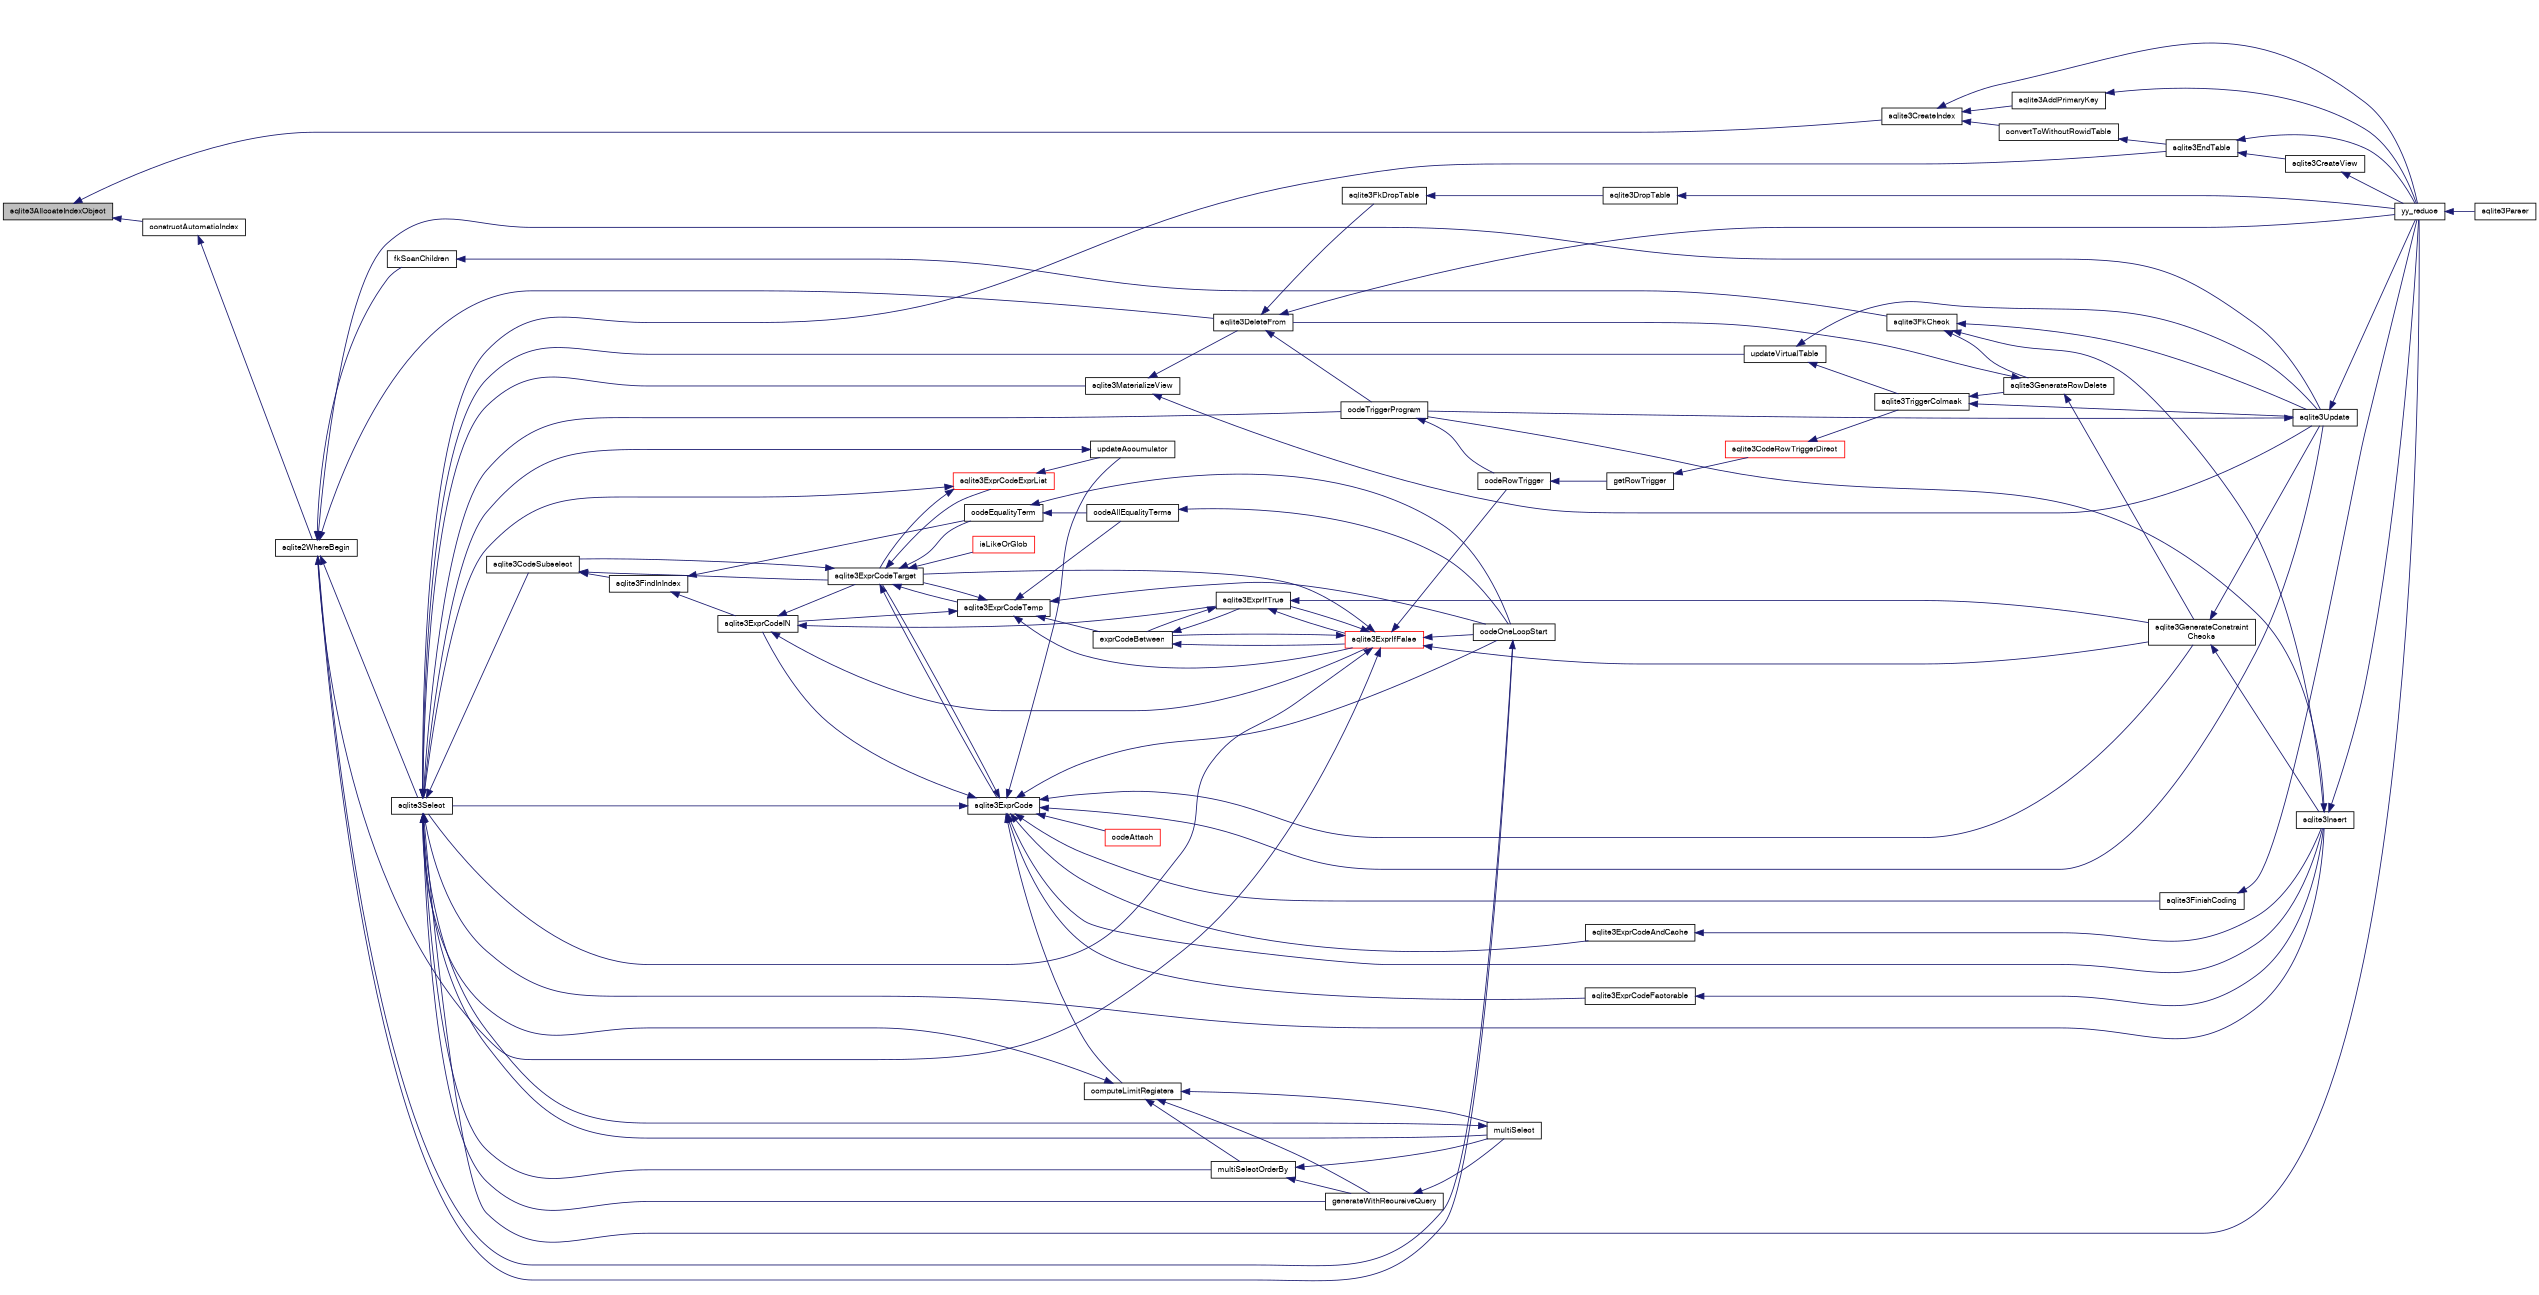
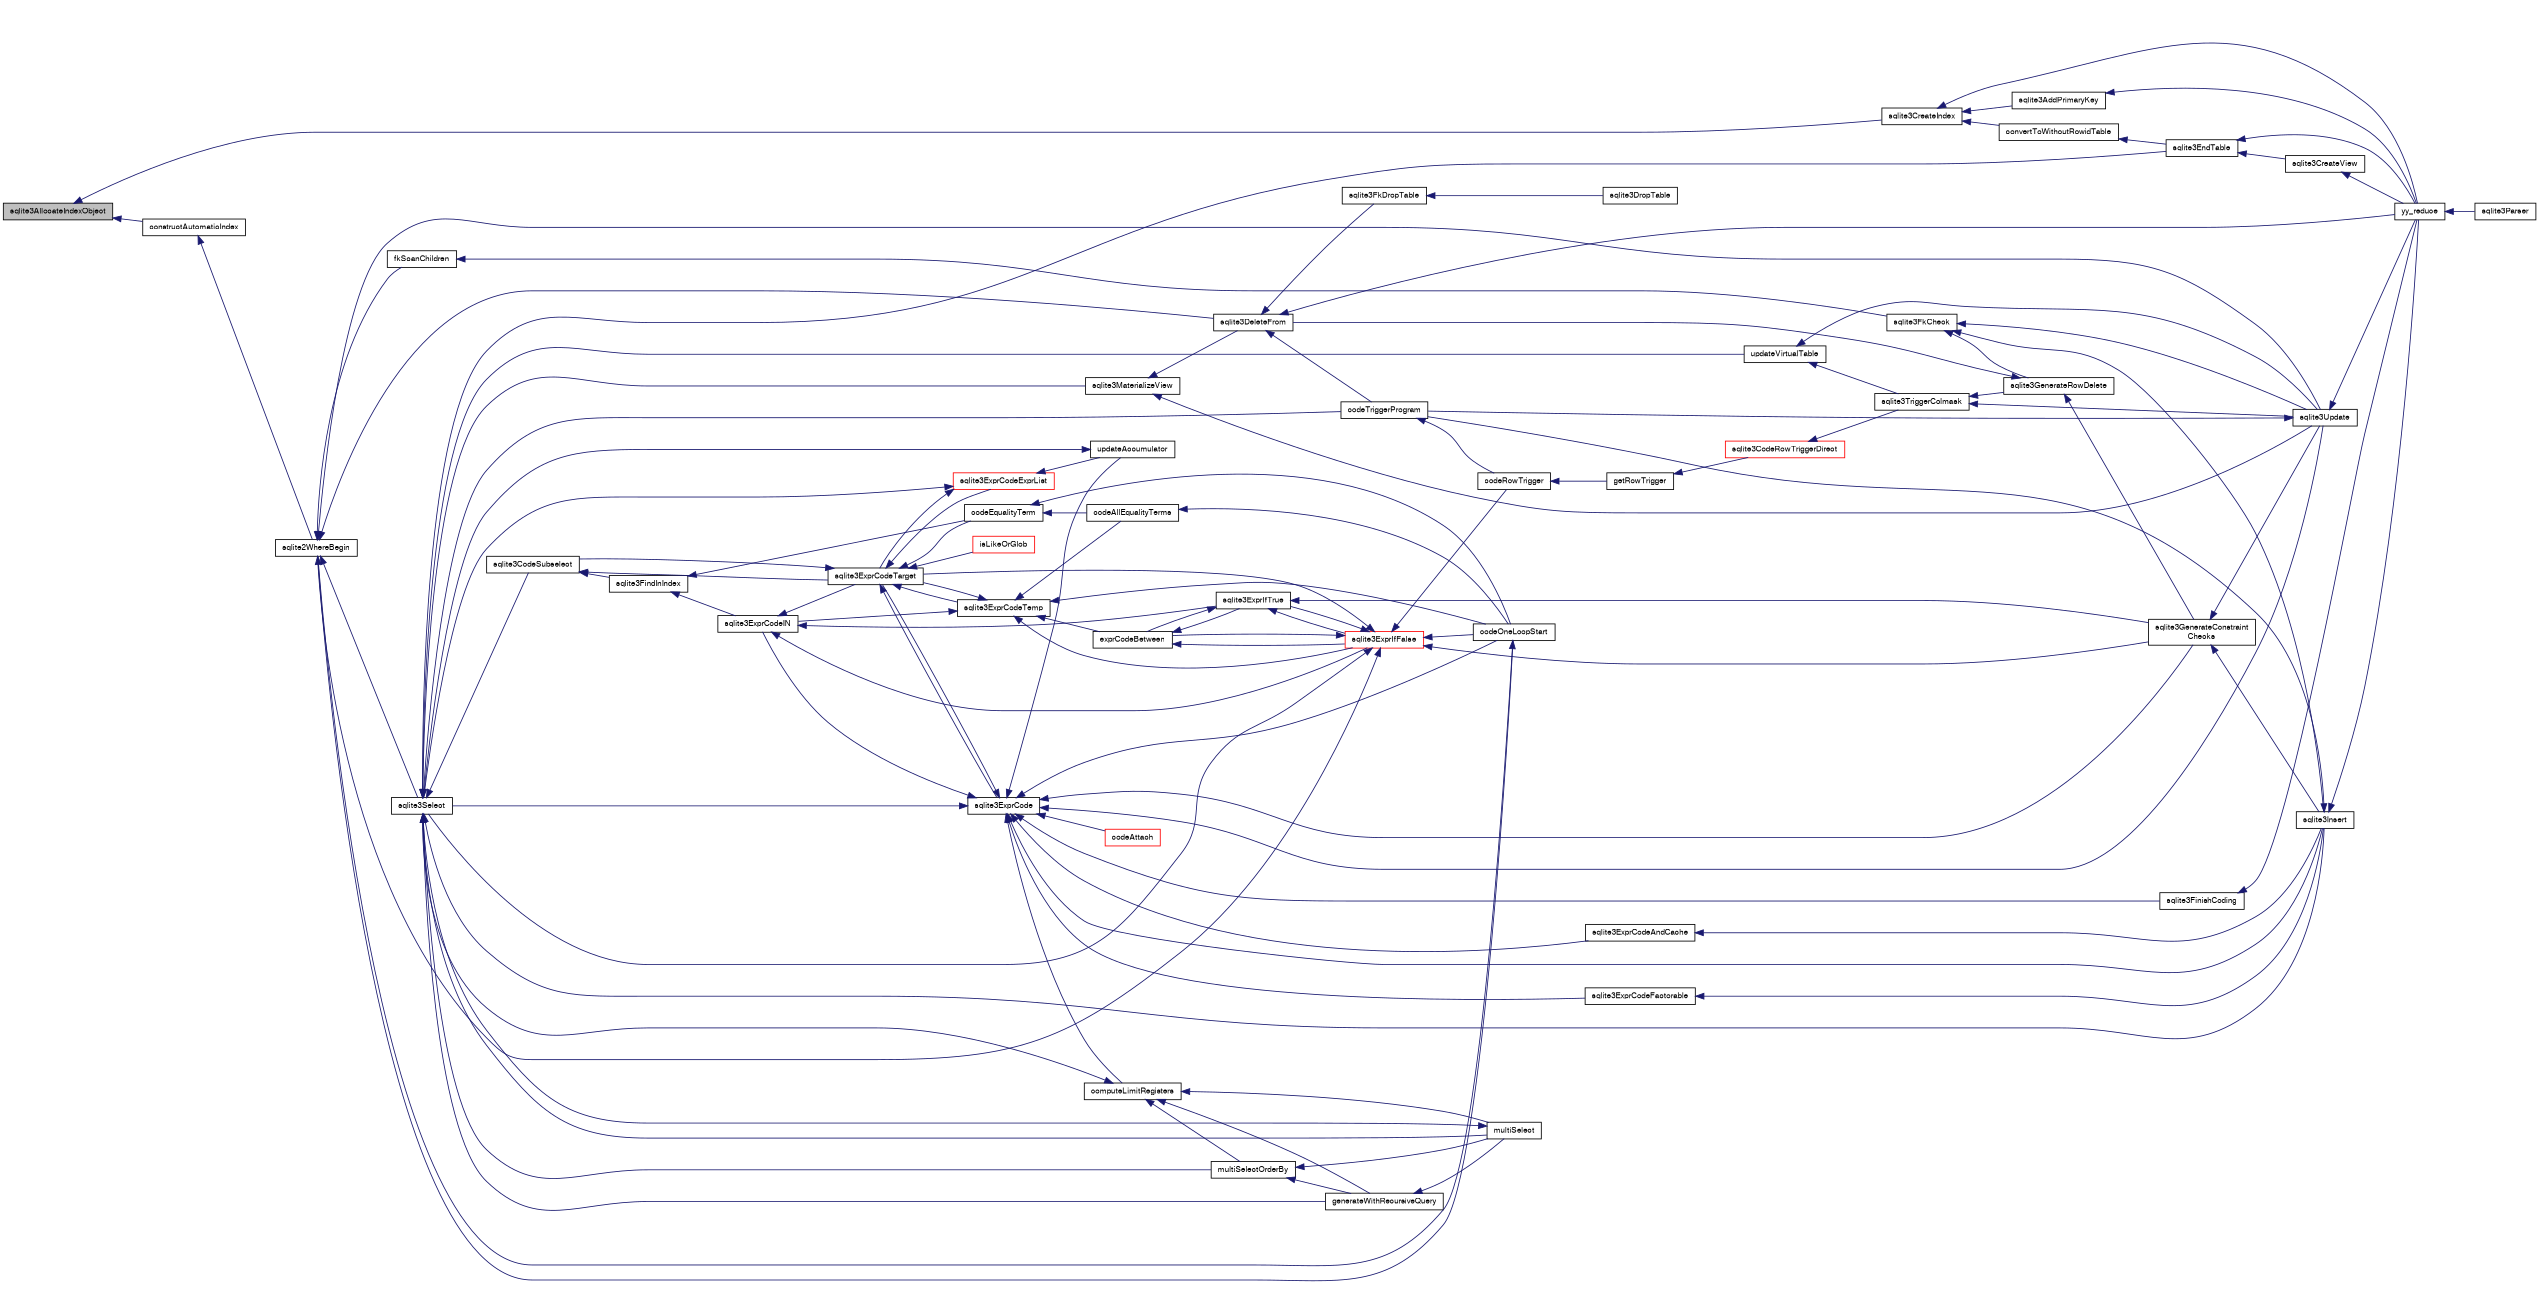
edge "yy_reduce" -> "sqlite3DropTable": removed
edge "yy_reduce" -> "sqlite3Select": removed
